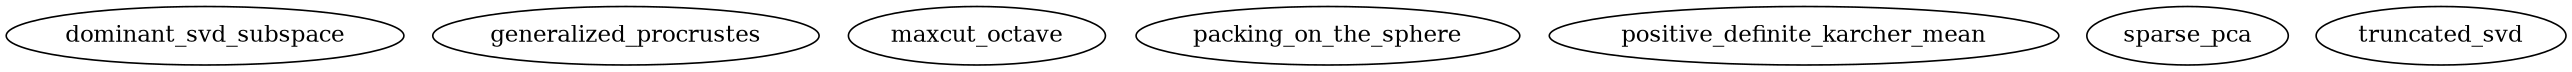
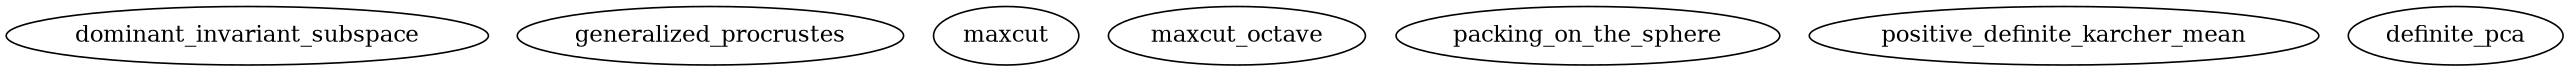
node "dominant_svd_subspace": label "dominant_svd_subspace" -> "dominant_invariant_subspace"
node "maxcut": added
node "sparse_pca": label "sparse_pca" -> "definite_pca"
node "truncated_svd": removed
